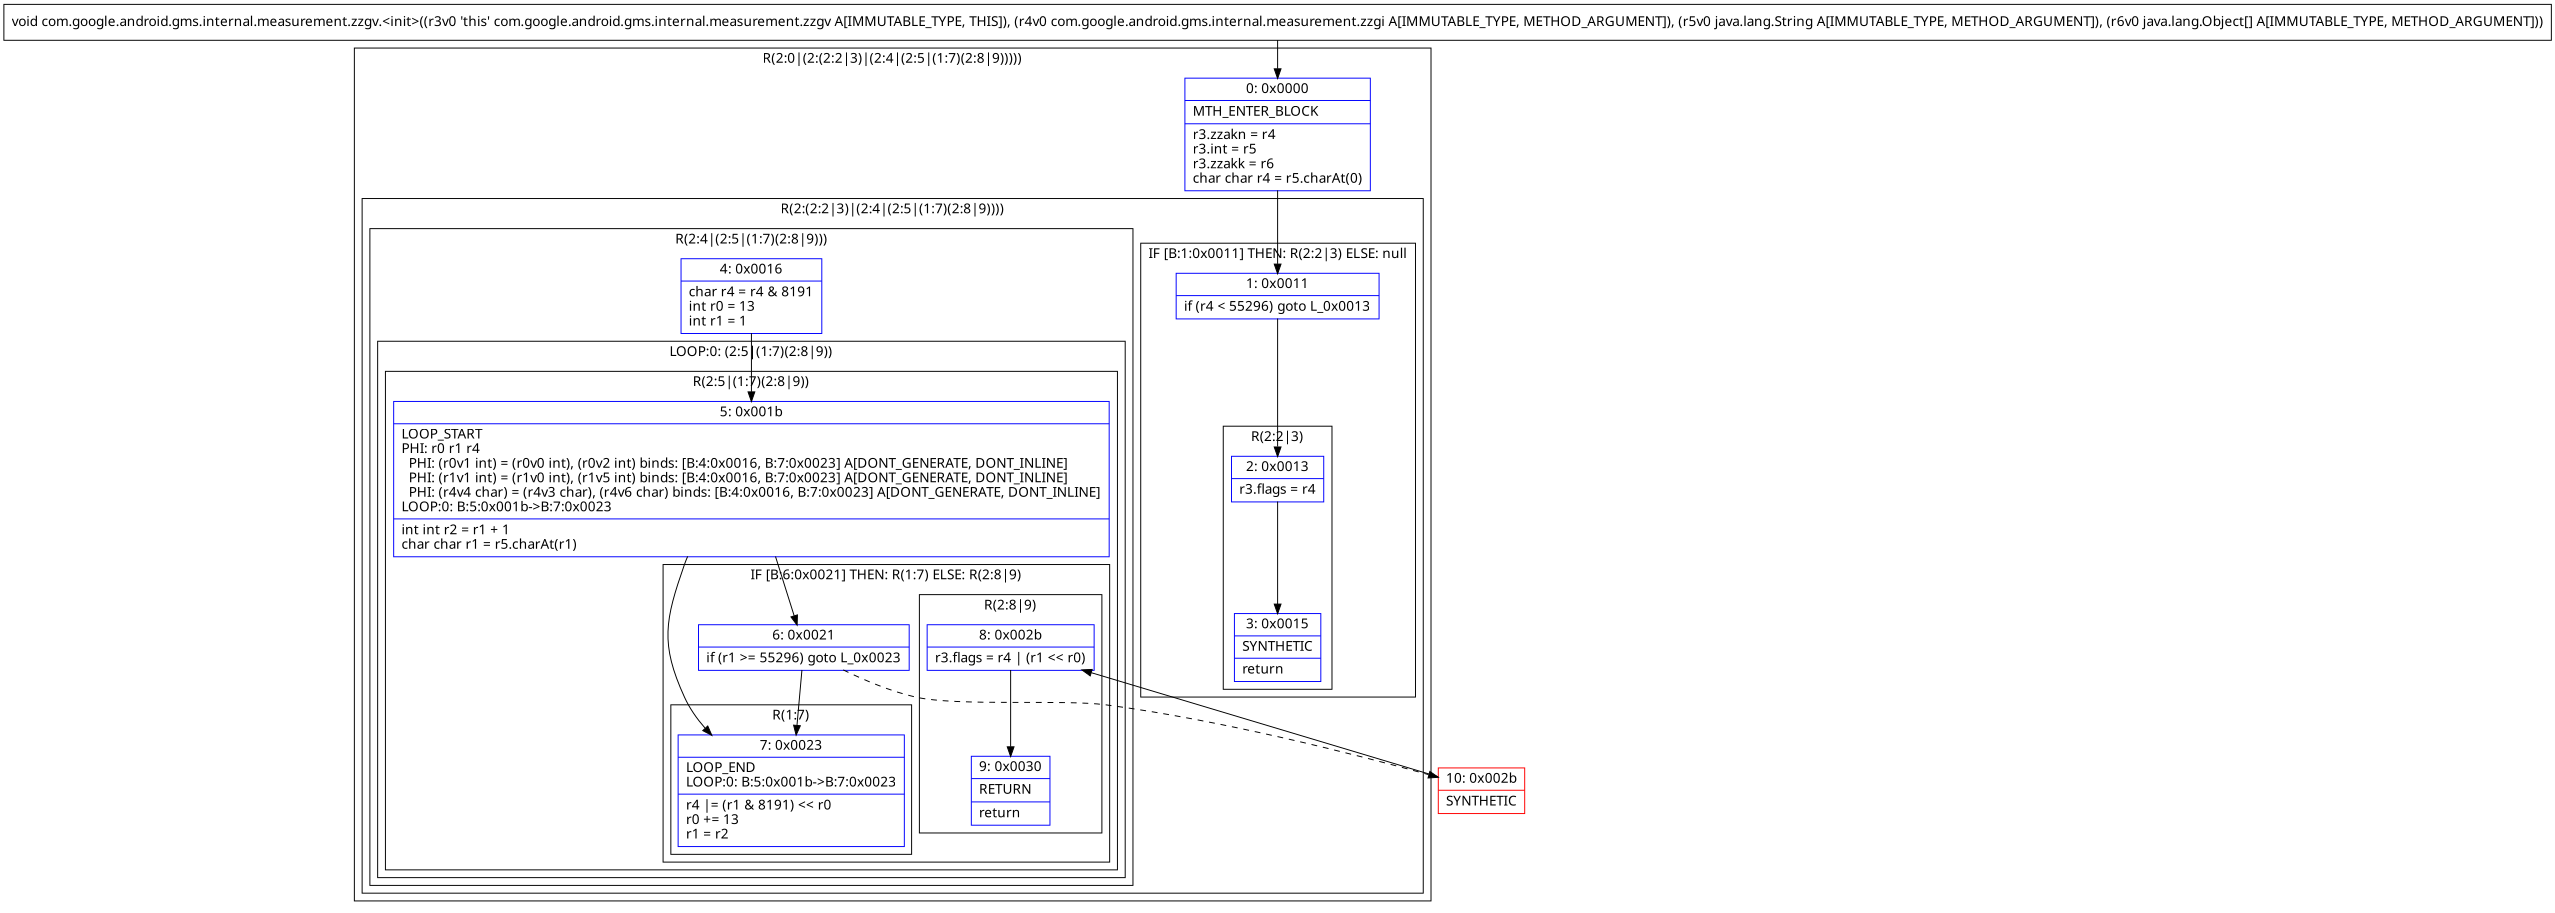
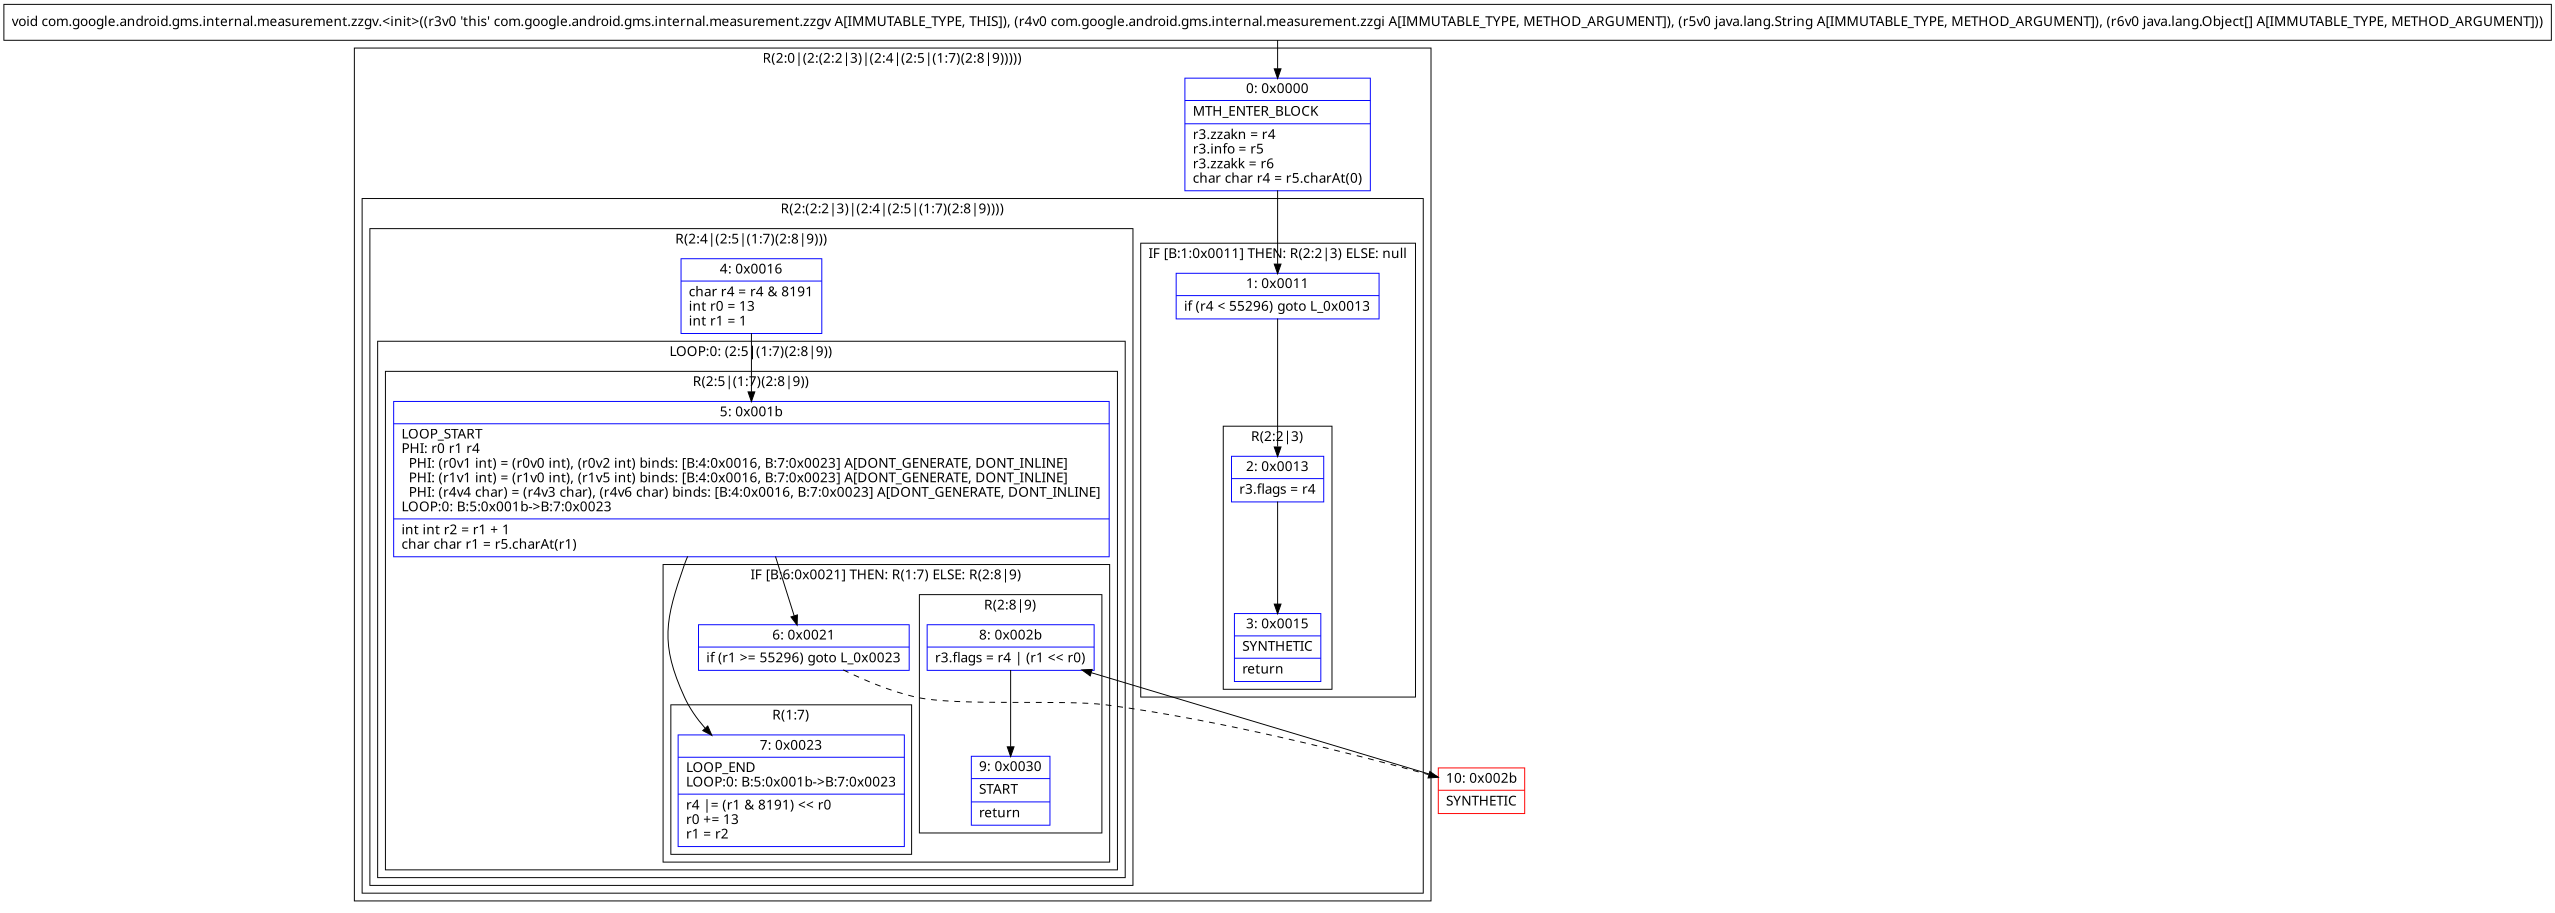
node "0: 0x0000": text "r3.int = r5" -> "r3.info = r5"
edge "6: 0x0021" -> "7: 0x0023": removed
node "9: 0x0030": text "RETURN" -> "START"
